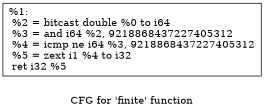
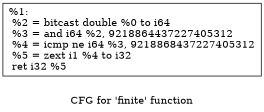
node "%1:": text "%3 = and i64 %2, 9218868437227405312" -> "%3 = and i64 %2, 9218864437227405312"
